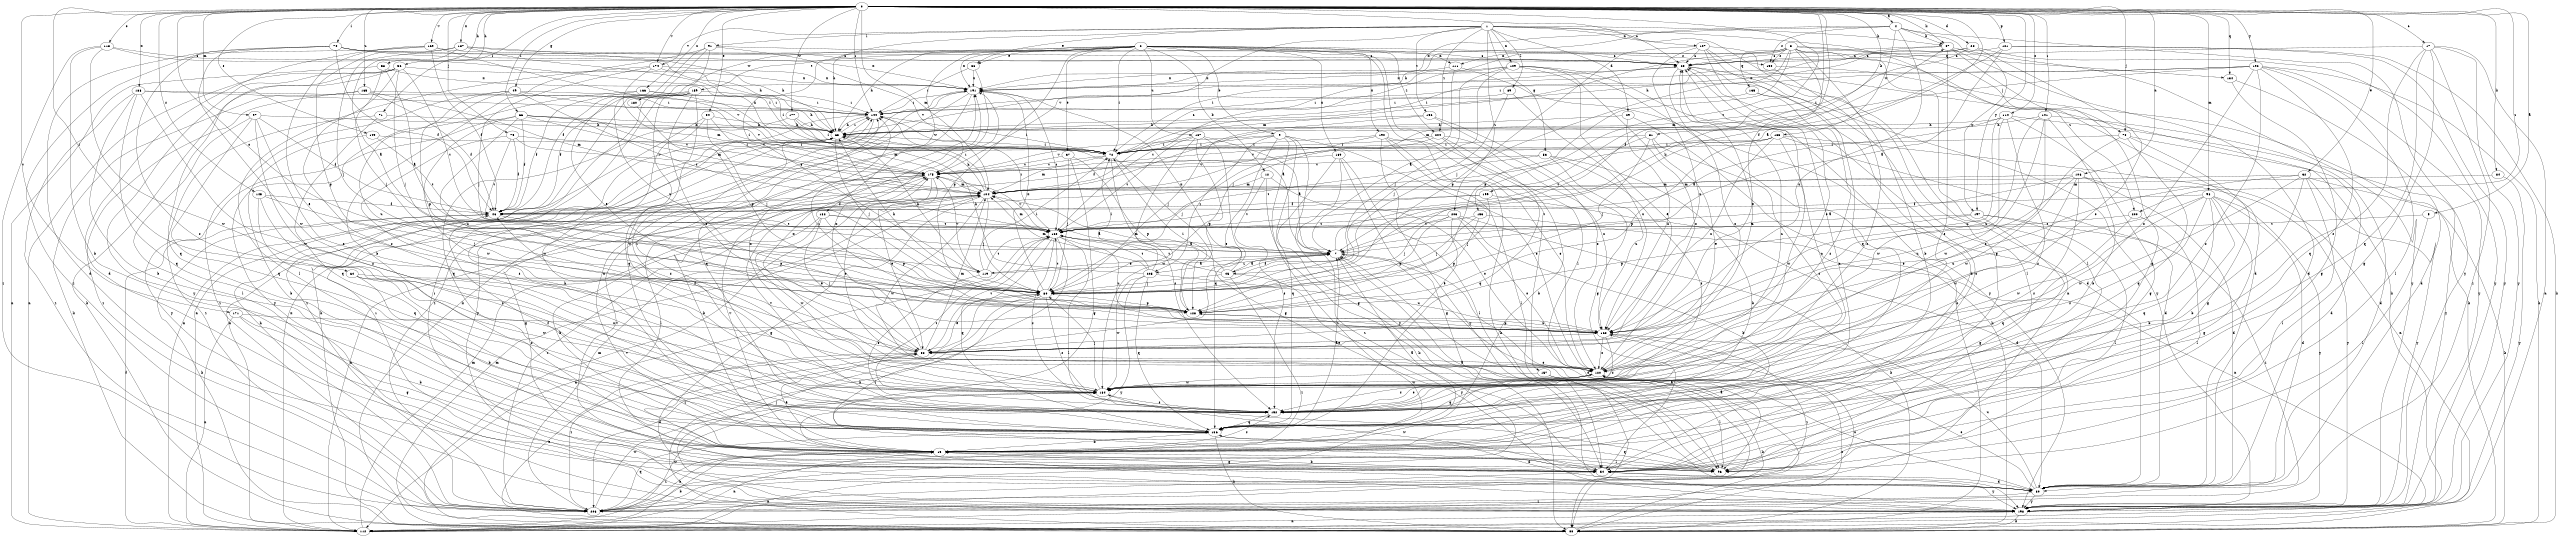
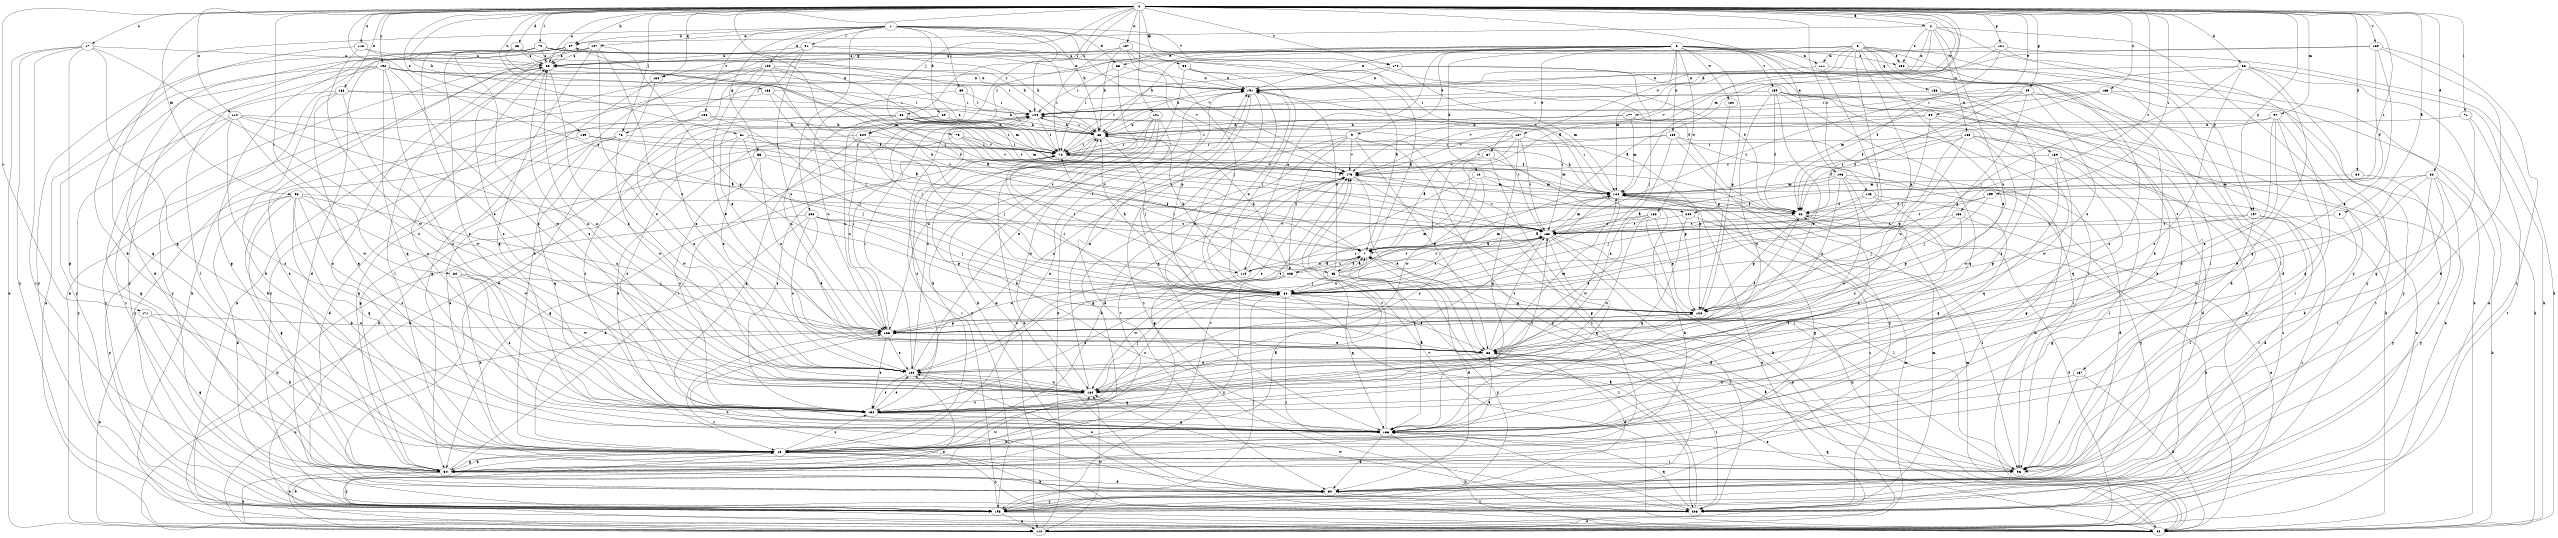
edge "118" -> "206": removed, label "z"
